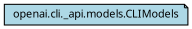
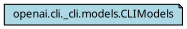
node "openai.cli._api.models.CLIModels": label "openai.cli._api.models.CLIModels" -> "openai.cli._cli.models.CLIModels"
